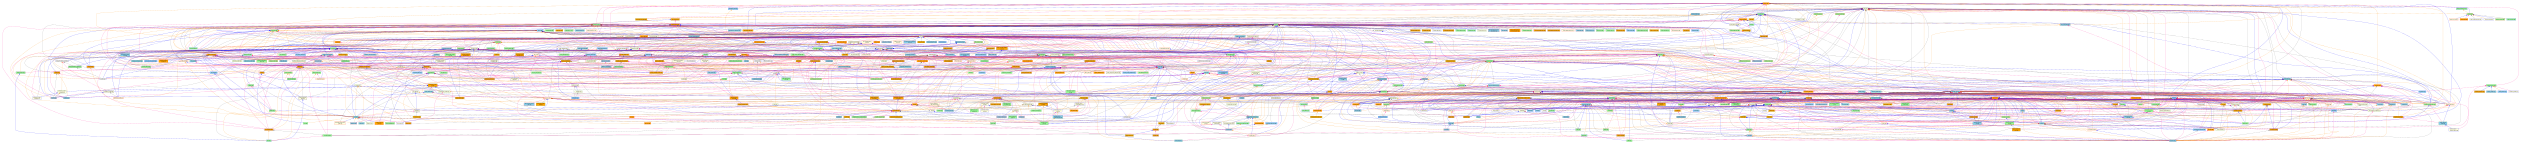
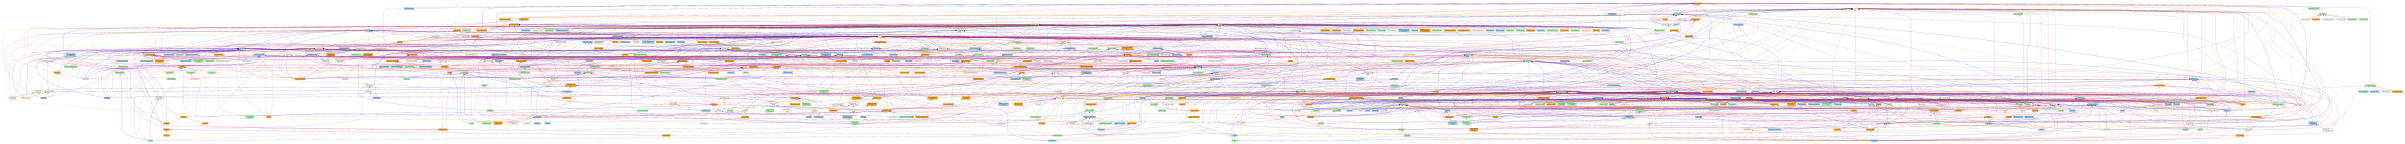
edge "local_lcos.hpp" -> "receive_buffer.hpp": now "safely_destroy_promise _1481.cpp" -> "receive_buffer.hpp"
